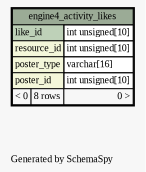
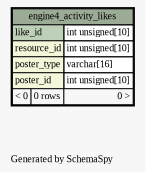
node "engine4_activity_likes": text "8 rows" -> "0 rows"
